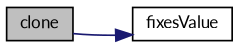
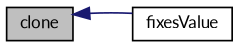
edge "clone" -> "fixesValue": reversed
